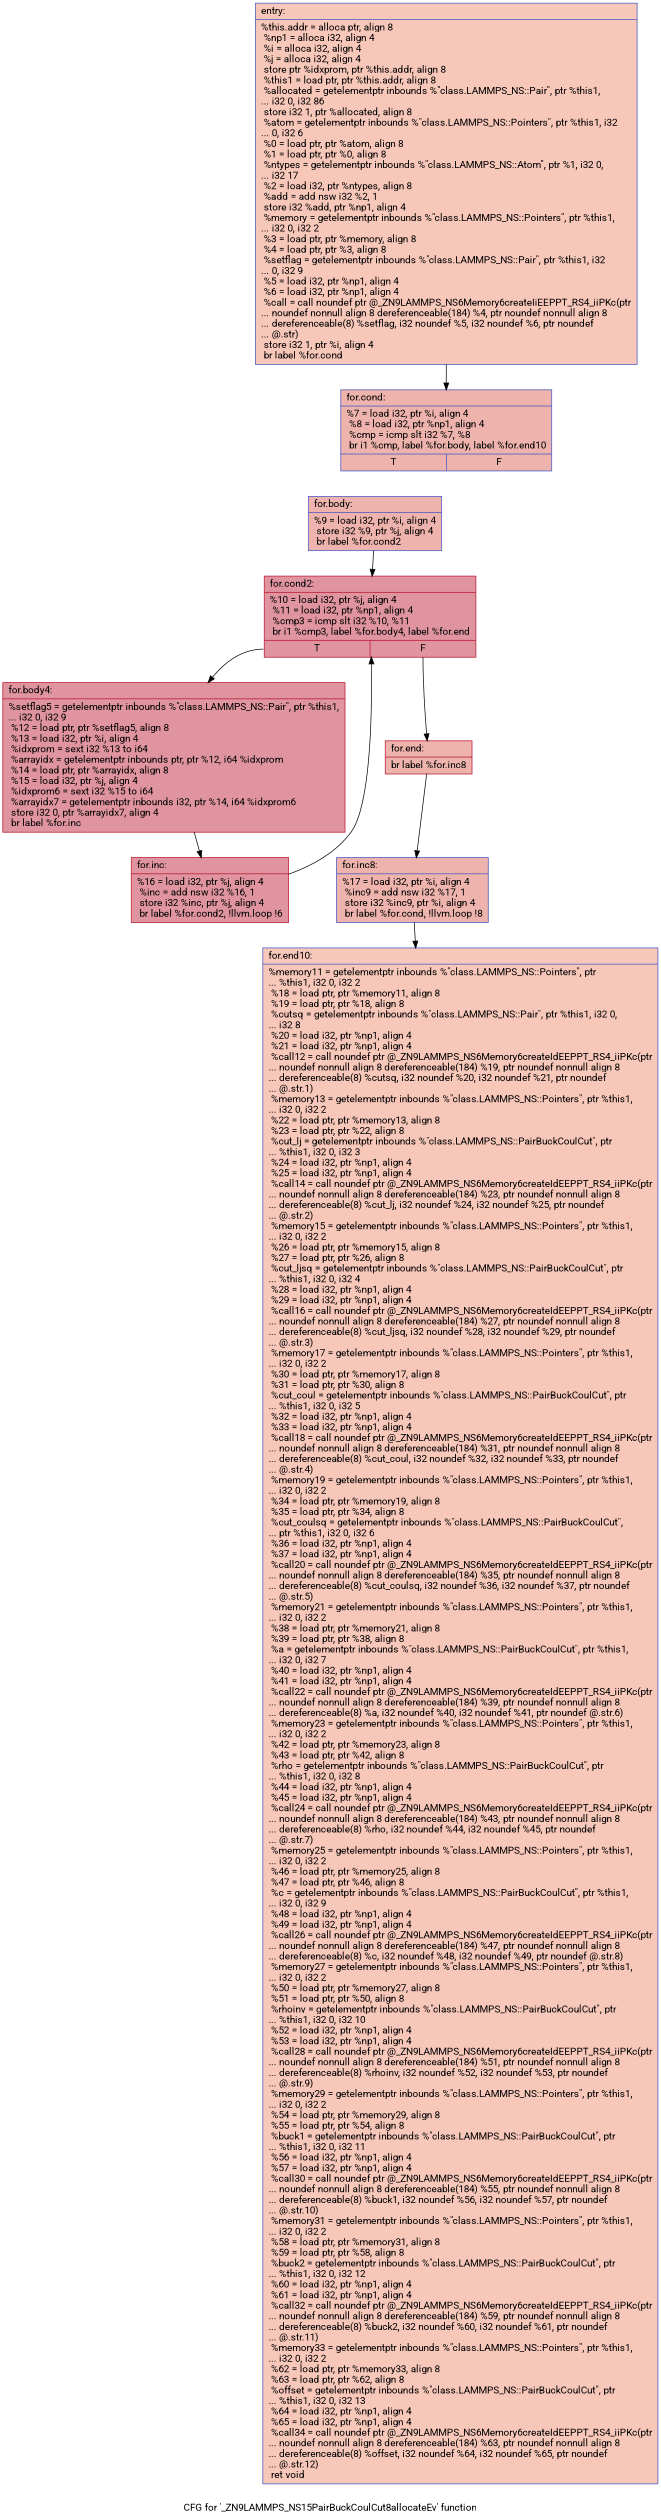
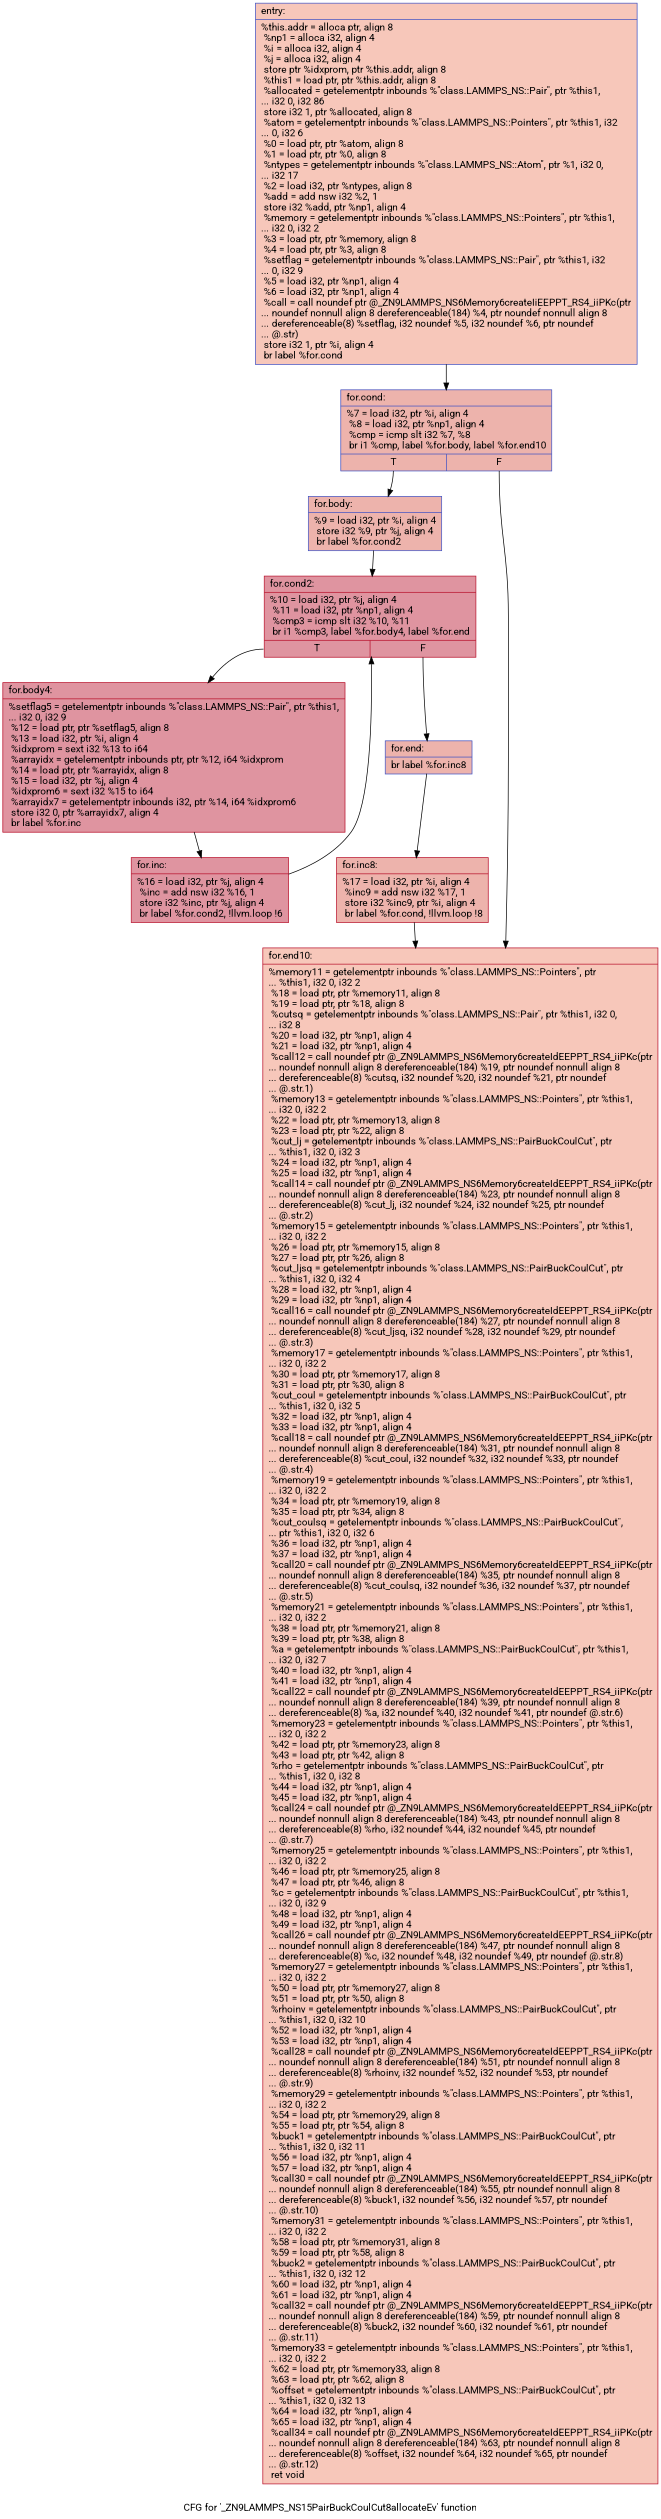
edge "for.cond:" -> "for.body:": added
edge "for.cond:" -> "for.end10:": added
node "for.end:": color #b70d28ff -> #3d50c3ff
node "for.inc8:": color #3d50c3ff -> #b70d28ff
node "for.end10:": color #3d50c3ff -> #b70d28ff
